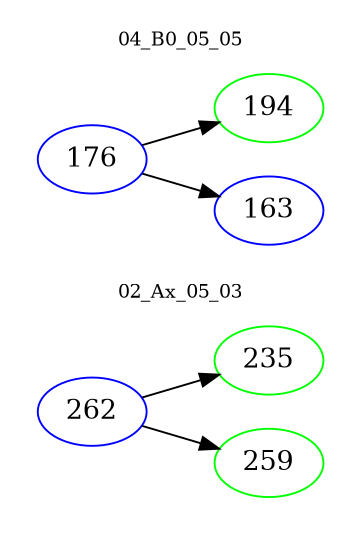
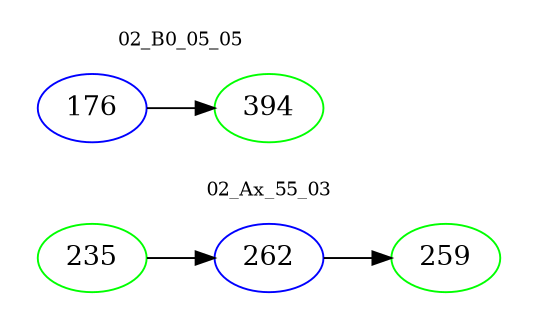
cluster "04_B0_05_05": label "04_B0_05_05" -> "02_B0_05_05"
node "194": label "194" -> "394"
node "163": removed
cluster "02_Ax_05_03": label "02_Ax_05_03" -> "02_Ax_55_03"
edge "262" -> "235": reversed
